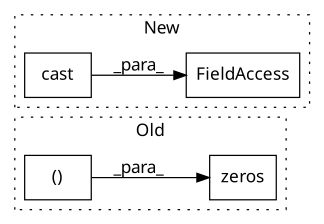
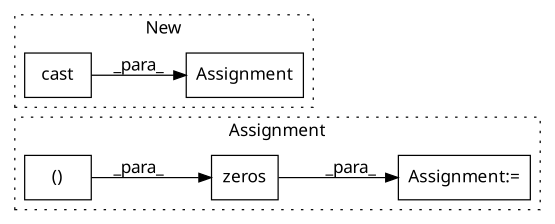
node "FieldAccess": label "FieldAccess" -> "Assignment"
cluster "Old": label "Old" -> "Assignment"
node "Assignment:=": added
